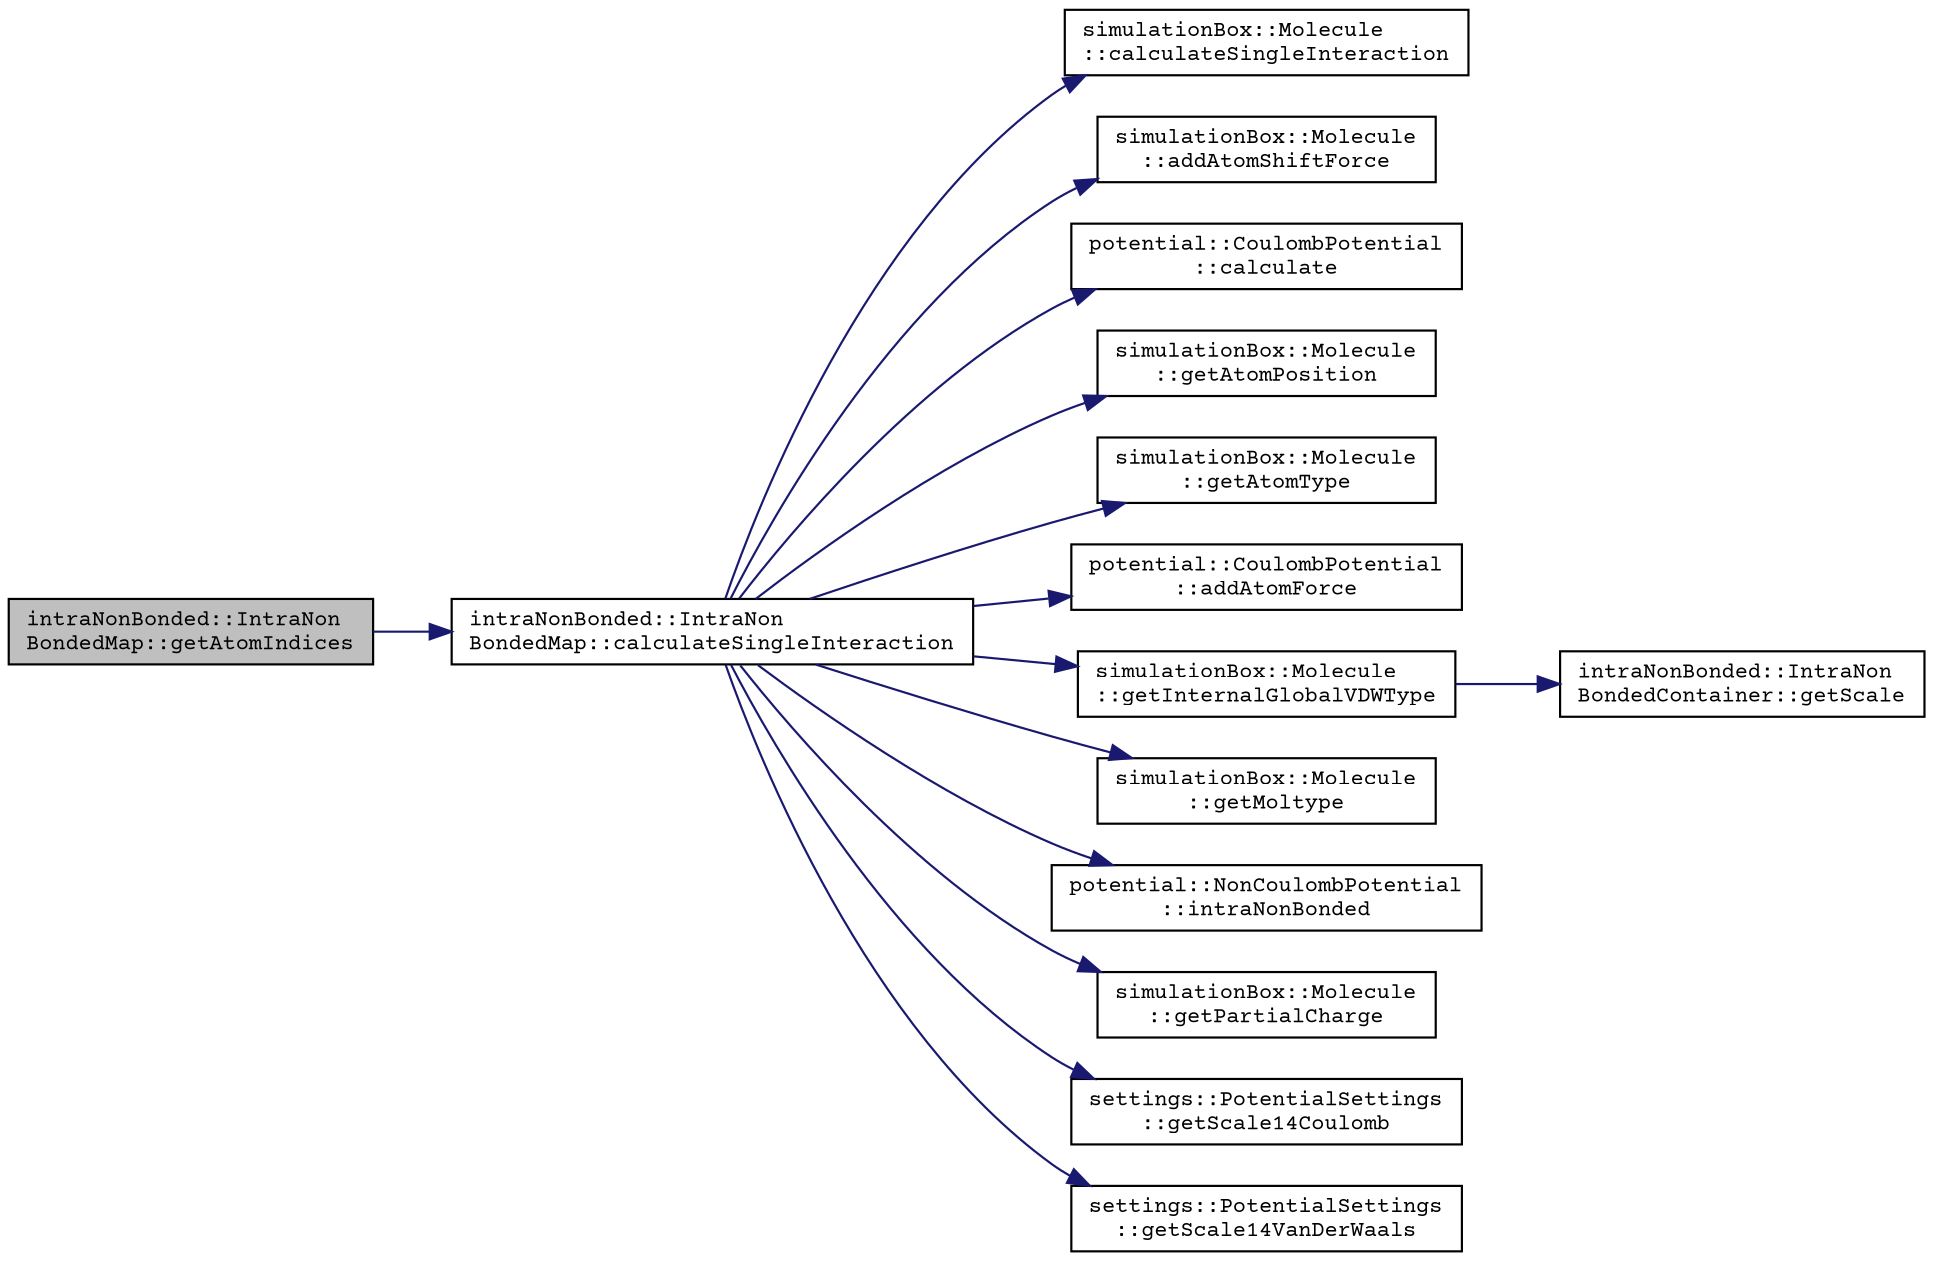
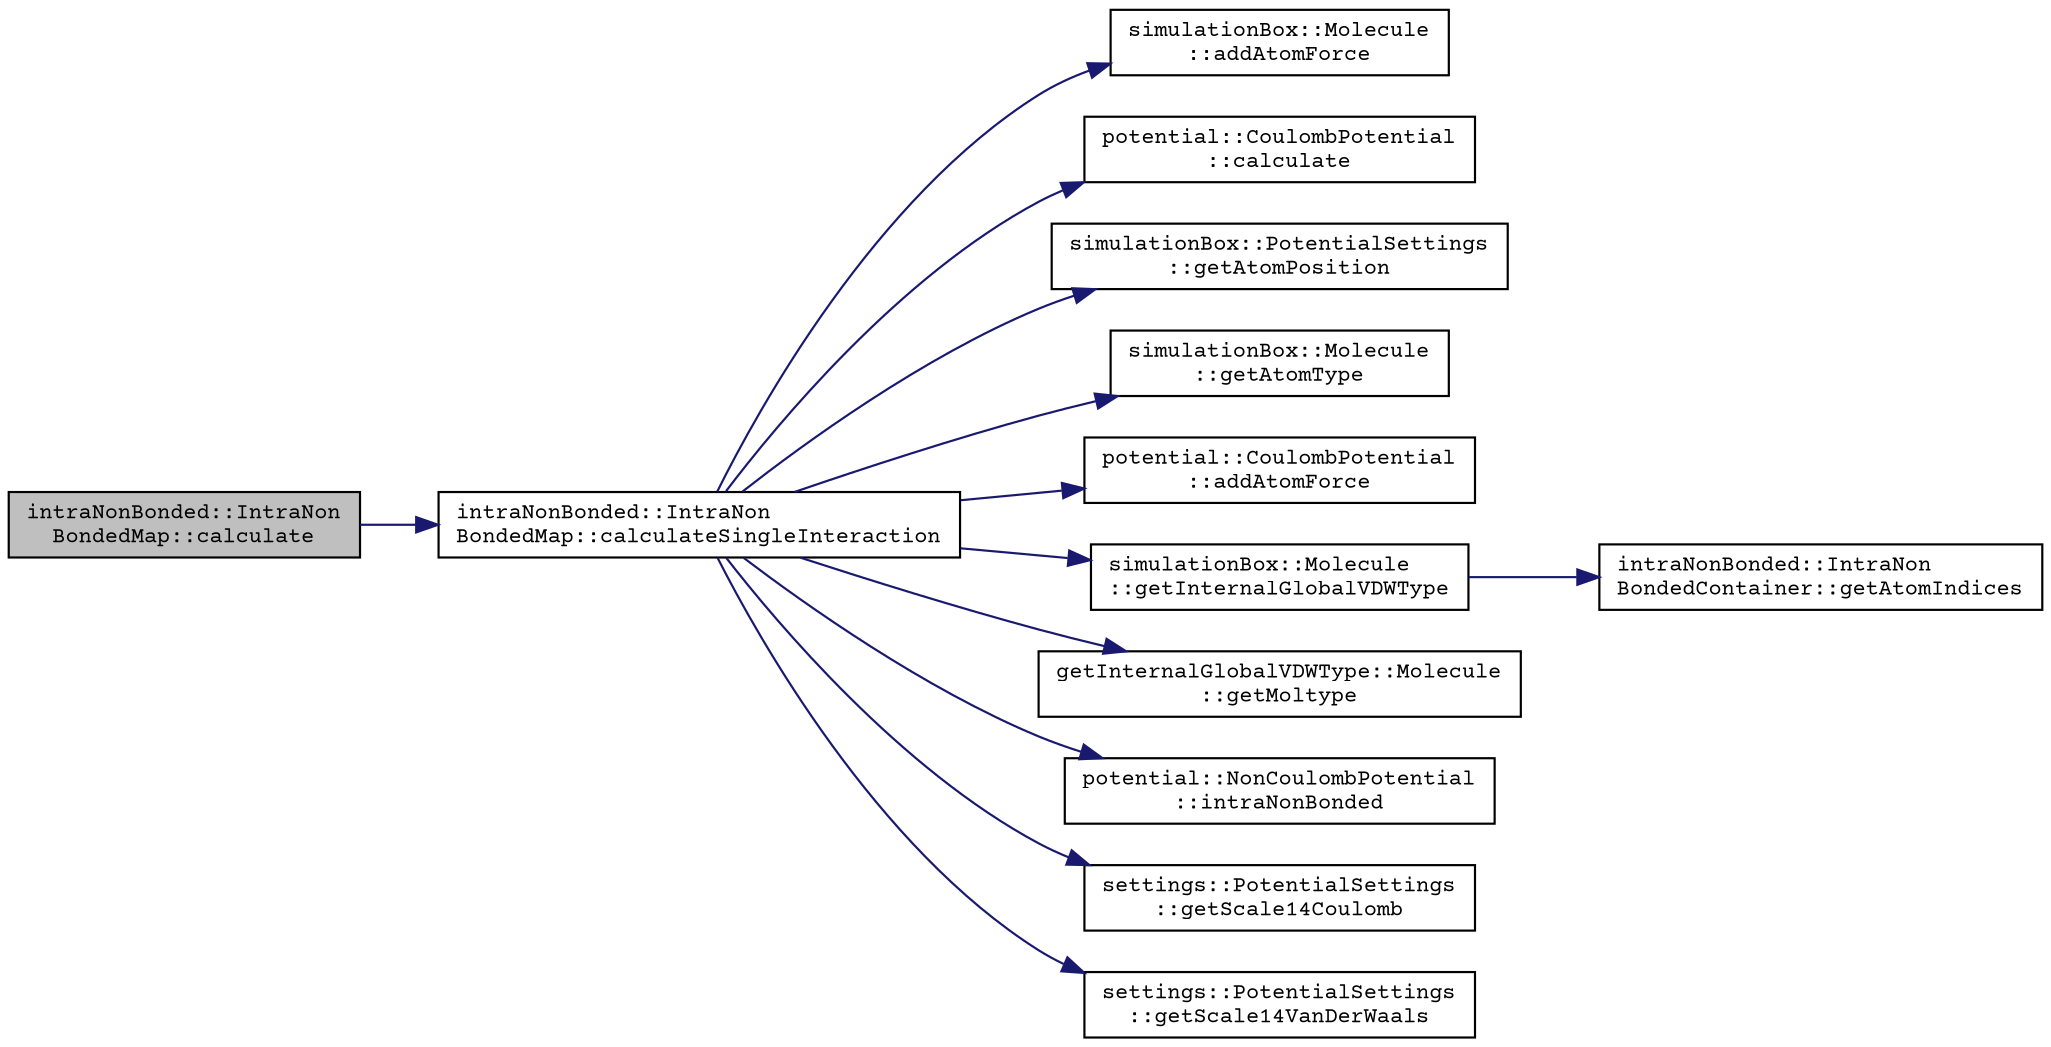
node "simulationBox::Molecule ::calculateSingleInteraction": label "simulationBox::Molecule ::calculateSingleInteraction" -> "simulationBox::Molecule ::addAtomForce"
node "simulationBox::Molecule ::addAtomShiftForce": removed
node "simulationBox::Molecule ::getAtomPosition": label "simulationBox::Molecule ::getAtomPosition" -> "simulationBox::PotentialSettings ::getAtomPosition"
node "intraNonBonded::IntraNon BondedMap::getAtomIndices": label "intraNonBonded::IntraNon BondedMap::getAtomIndices" -> "intraNonBonded::IntraNon BondedMap::calculate"
node "intraNonBonded::IntraNon BondedContainer::getScale": label "intraNonBonded::IntraNon BondedContainer::getScale" -> "intraNonBonded::IntraNon BondedContainer::getAtomIndices"
node "simulationBox::Molecule ::getMoltype": label "simulationBox::Molecule ::getMoltype" -> "getInternalGlobalVDWType::Molecule ::getMoltype"
node "simulationBox::Molecule ::getPartialCharge": removed
